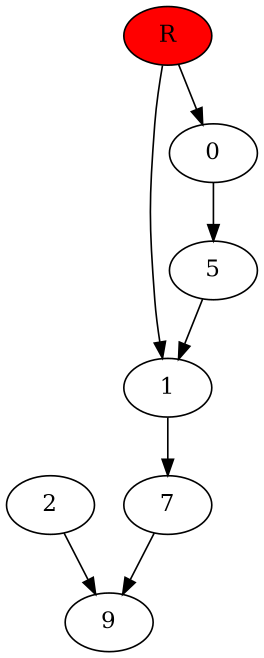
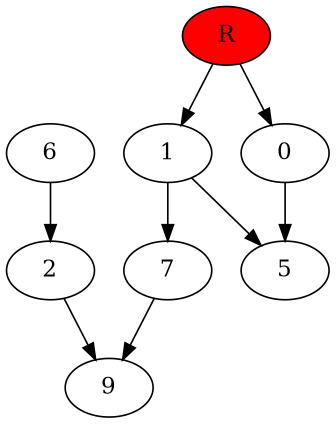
node "6": added
edge "5" -> "1": reversed
